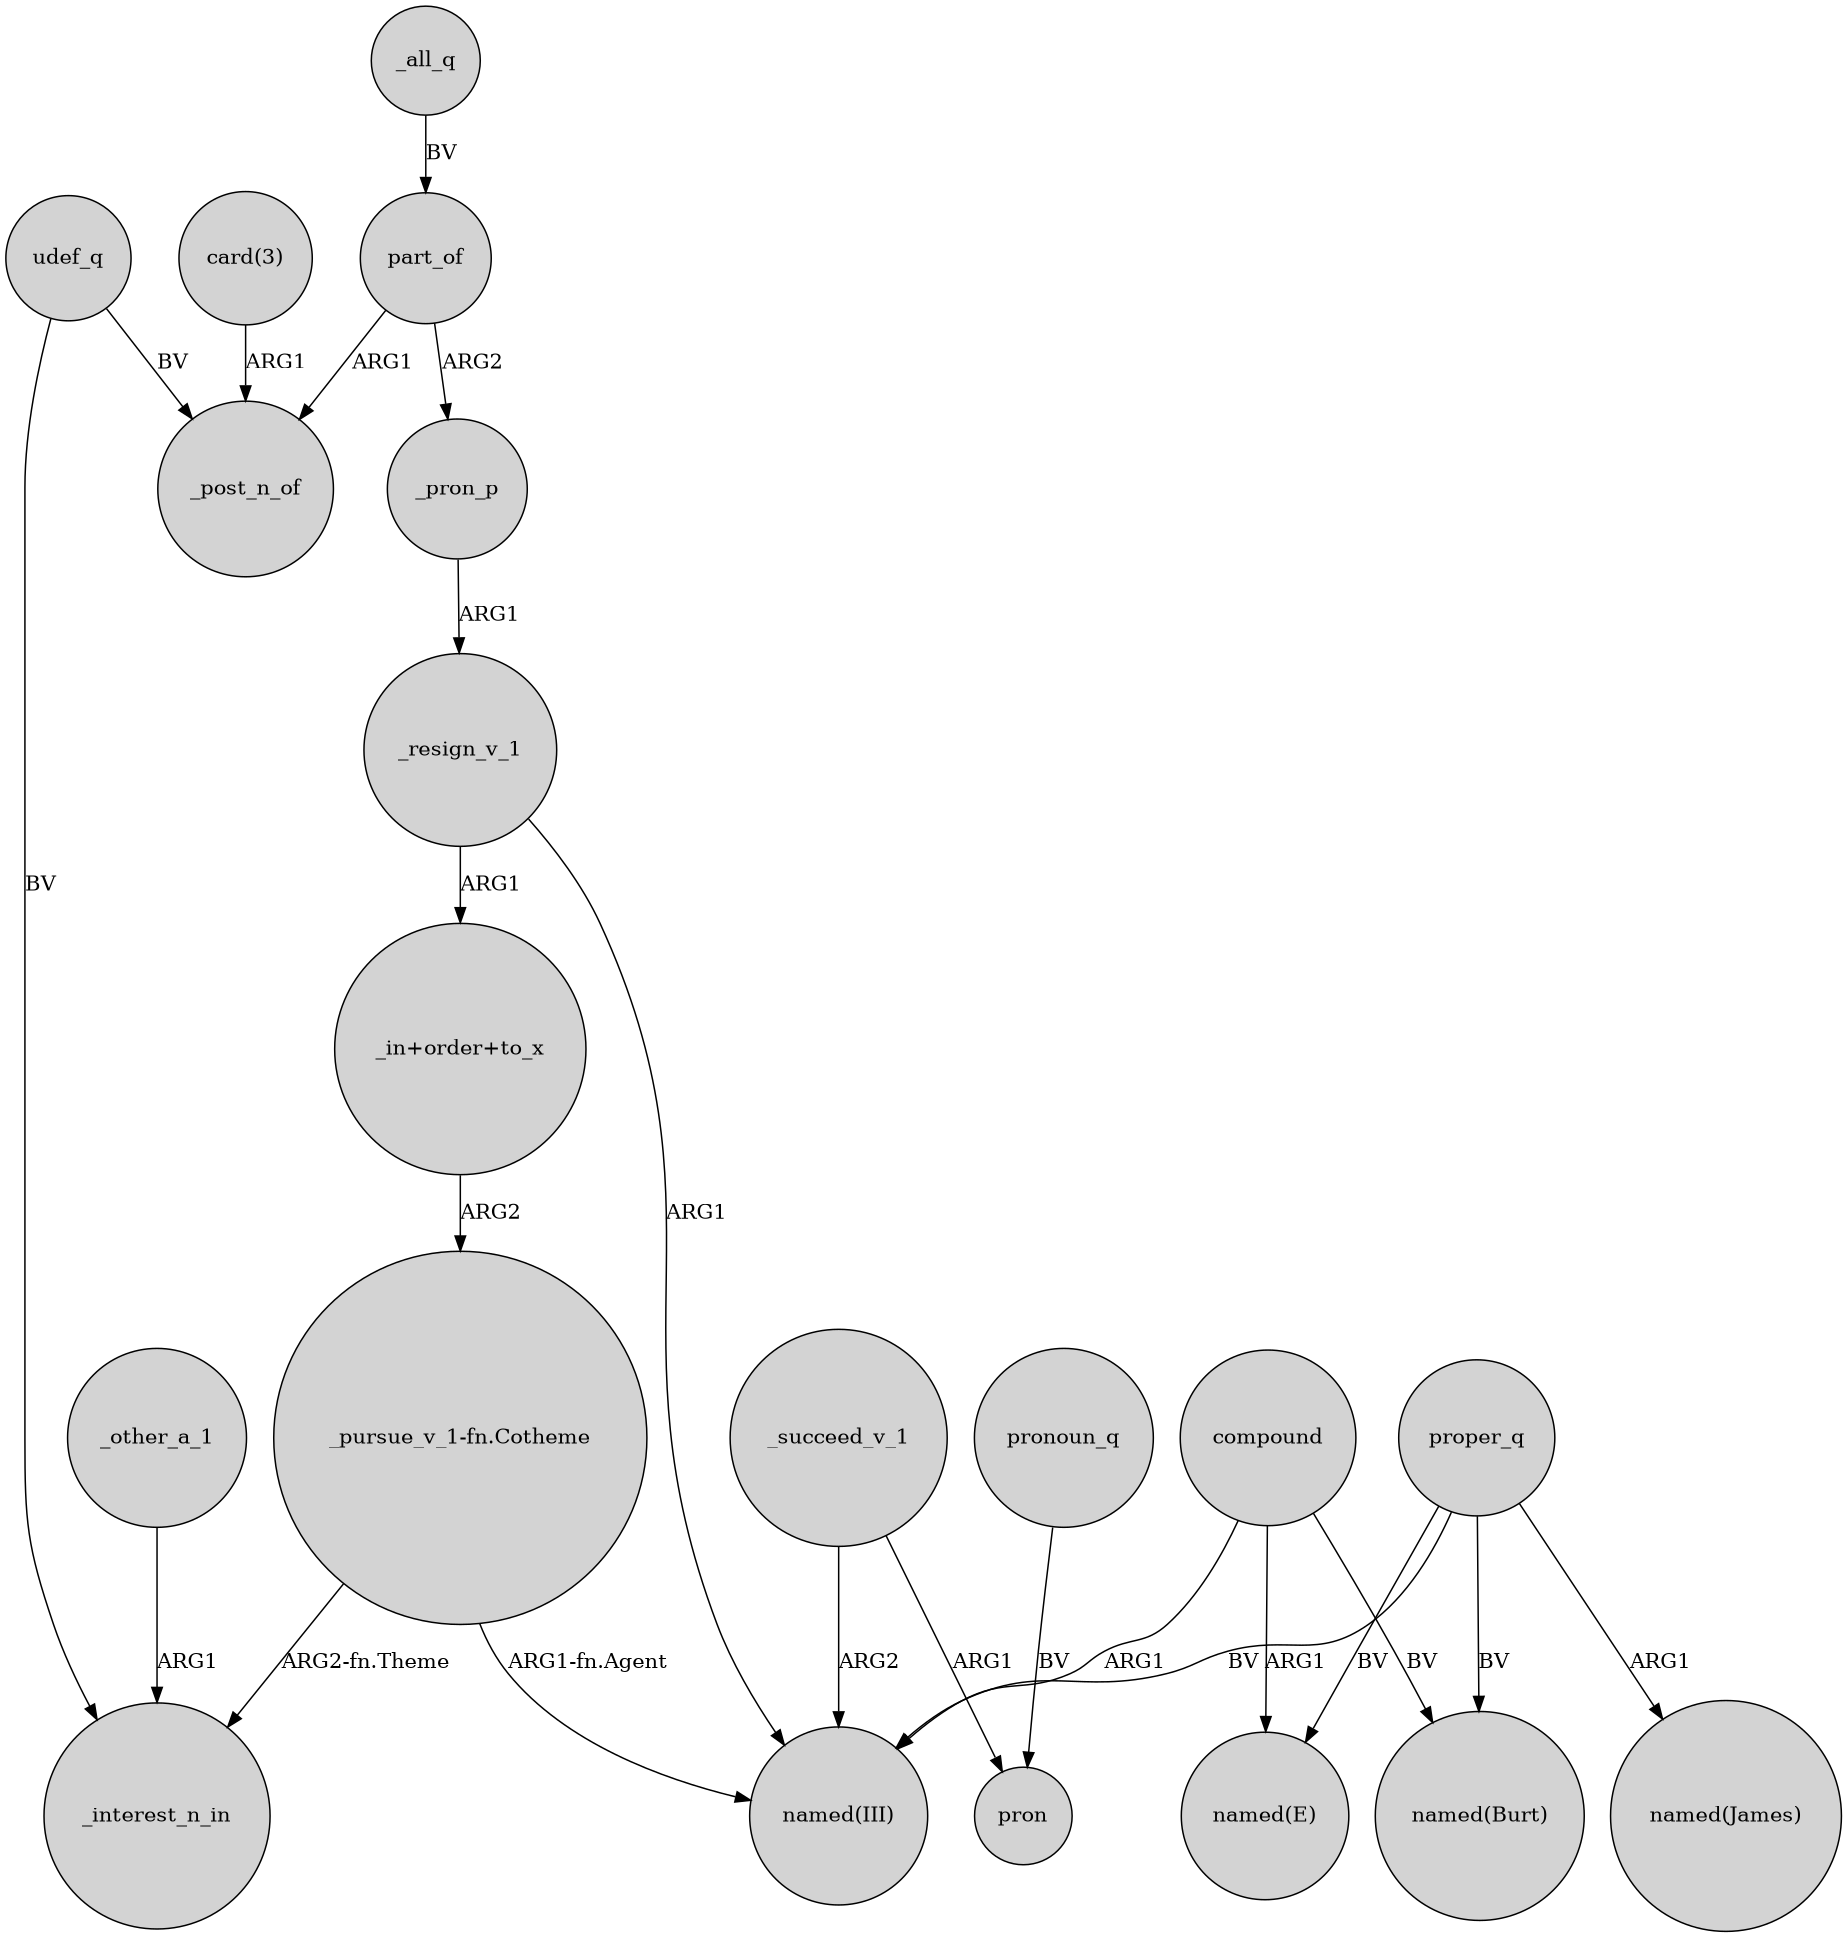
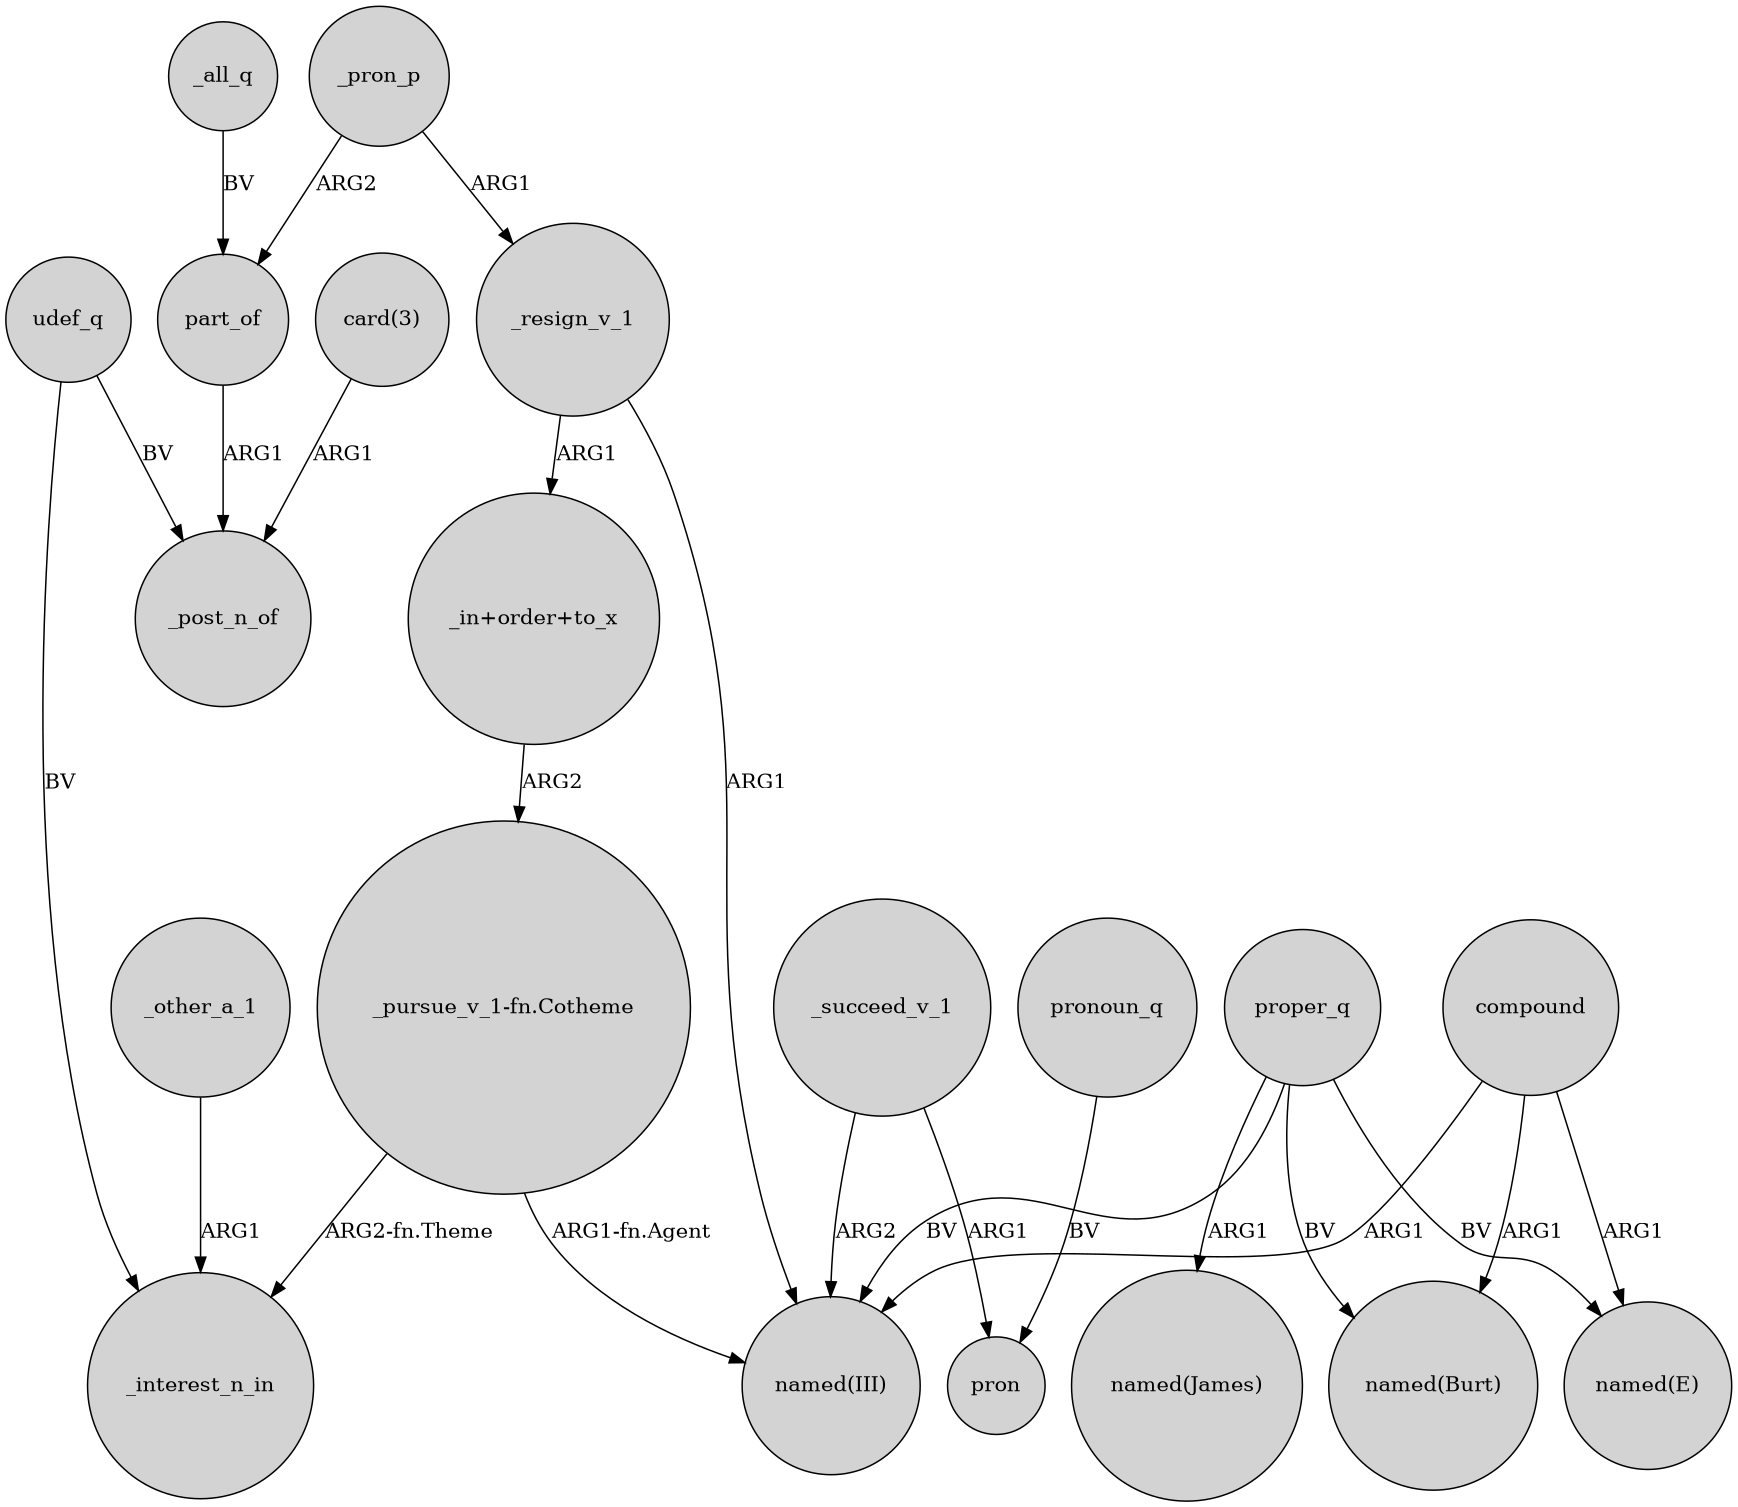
edge "part_of" -> "_pron_p": reversed
edge "compound" -> "named(Burt)": label "BV" -> "ARG1"
